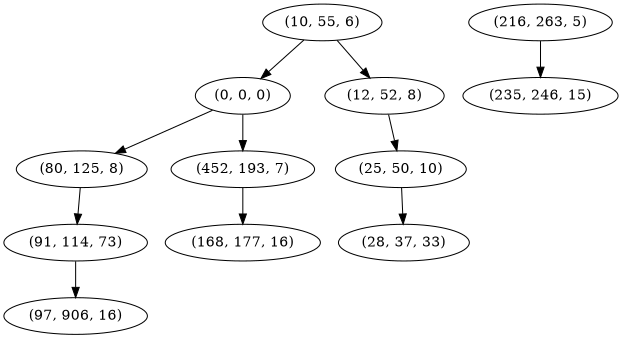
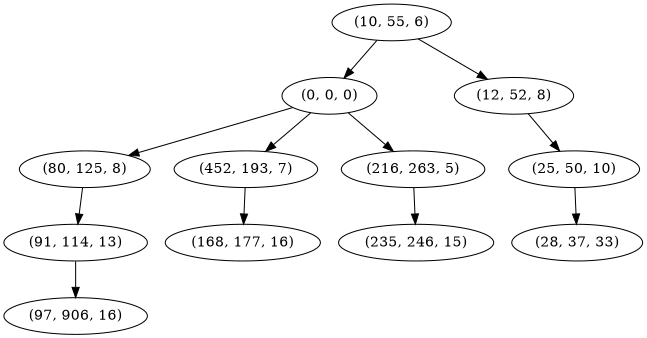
edge "(0, 0, 0)" -> "(216, 263, 5)": added
node "(91, 114, 73)": label "(91, 114, 73)" -> "(91, 114, 13)"
